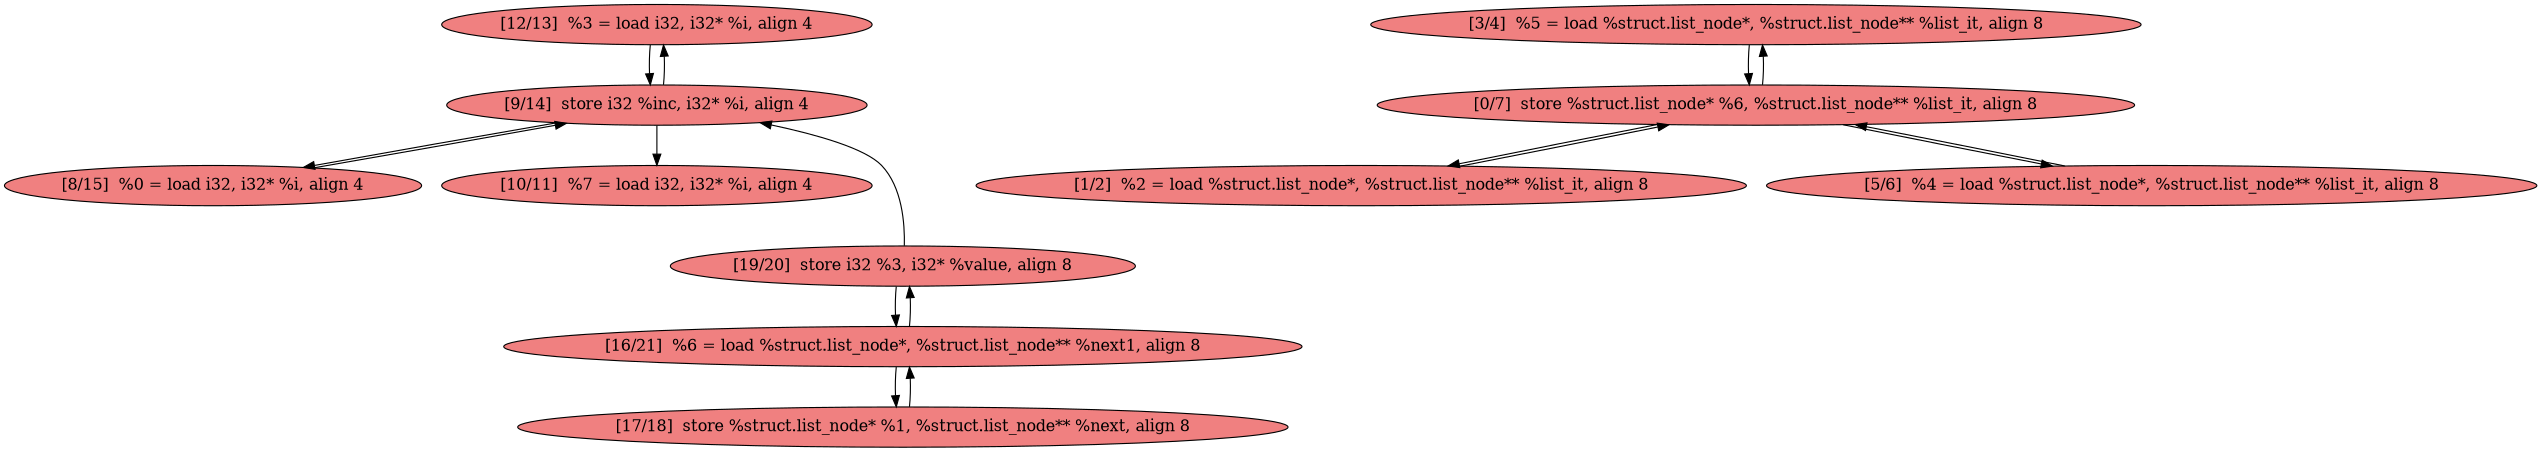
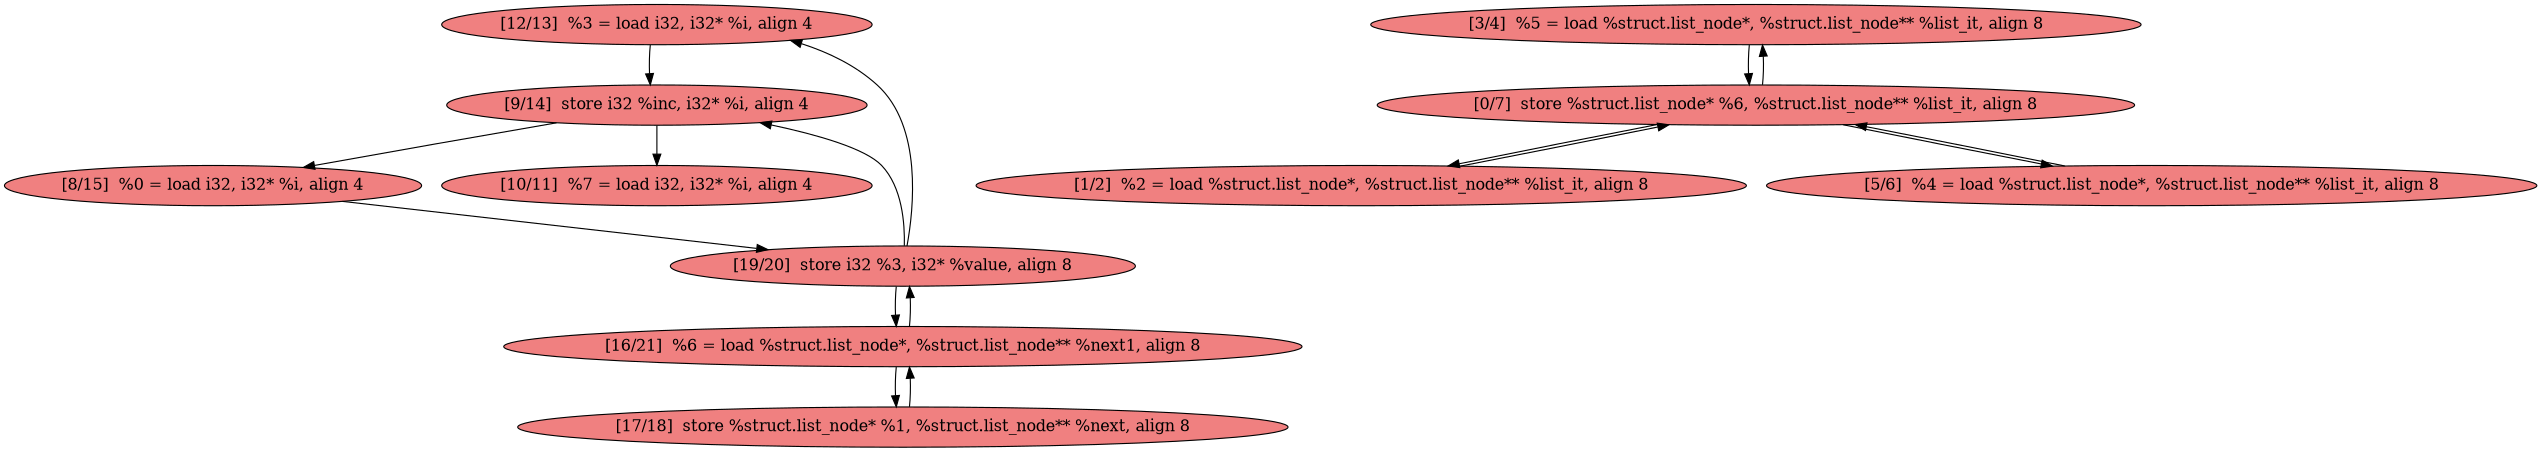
edge "[9/14]  store i32 %inc, i32* %i, align 4" -> "[12/13]  %3 = load i32, i32* %i, align 4": now "[19/20]  store i32 %3, i32* %value, align 8" -> "[12/13]  %3 = load i32, i32* %i, align 4"
edge "[8/15]  %0 = load i32, i32* %i, align 4" -> "[9/14]  store i32 %inc, i32* %i, align 4": now "[8/15]  %0 = load i32, i32* %i, align 4" -> "[19/20]  store i32 %3, i32* %value, align 8"
